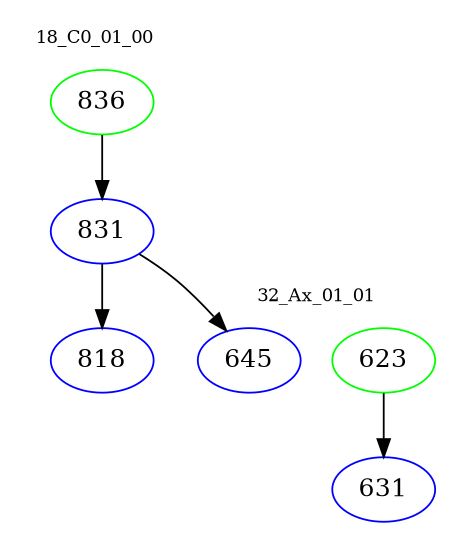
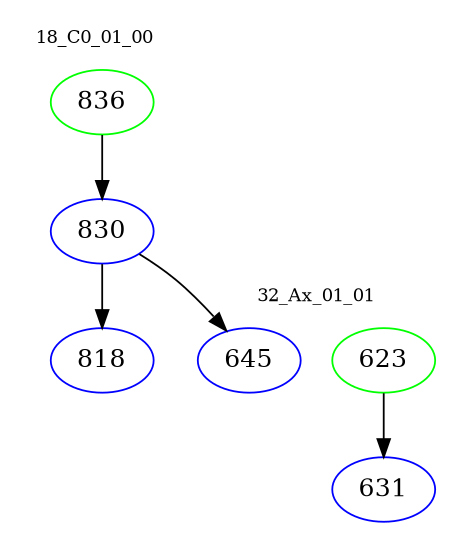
node "831": label "831" -> "830"
